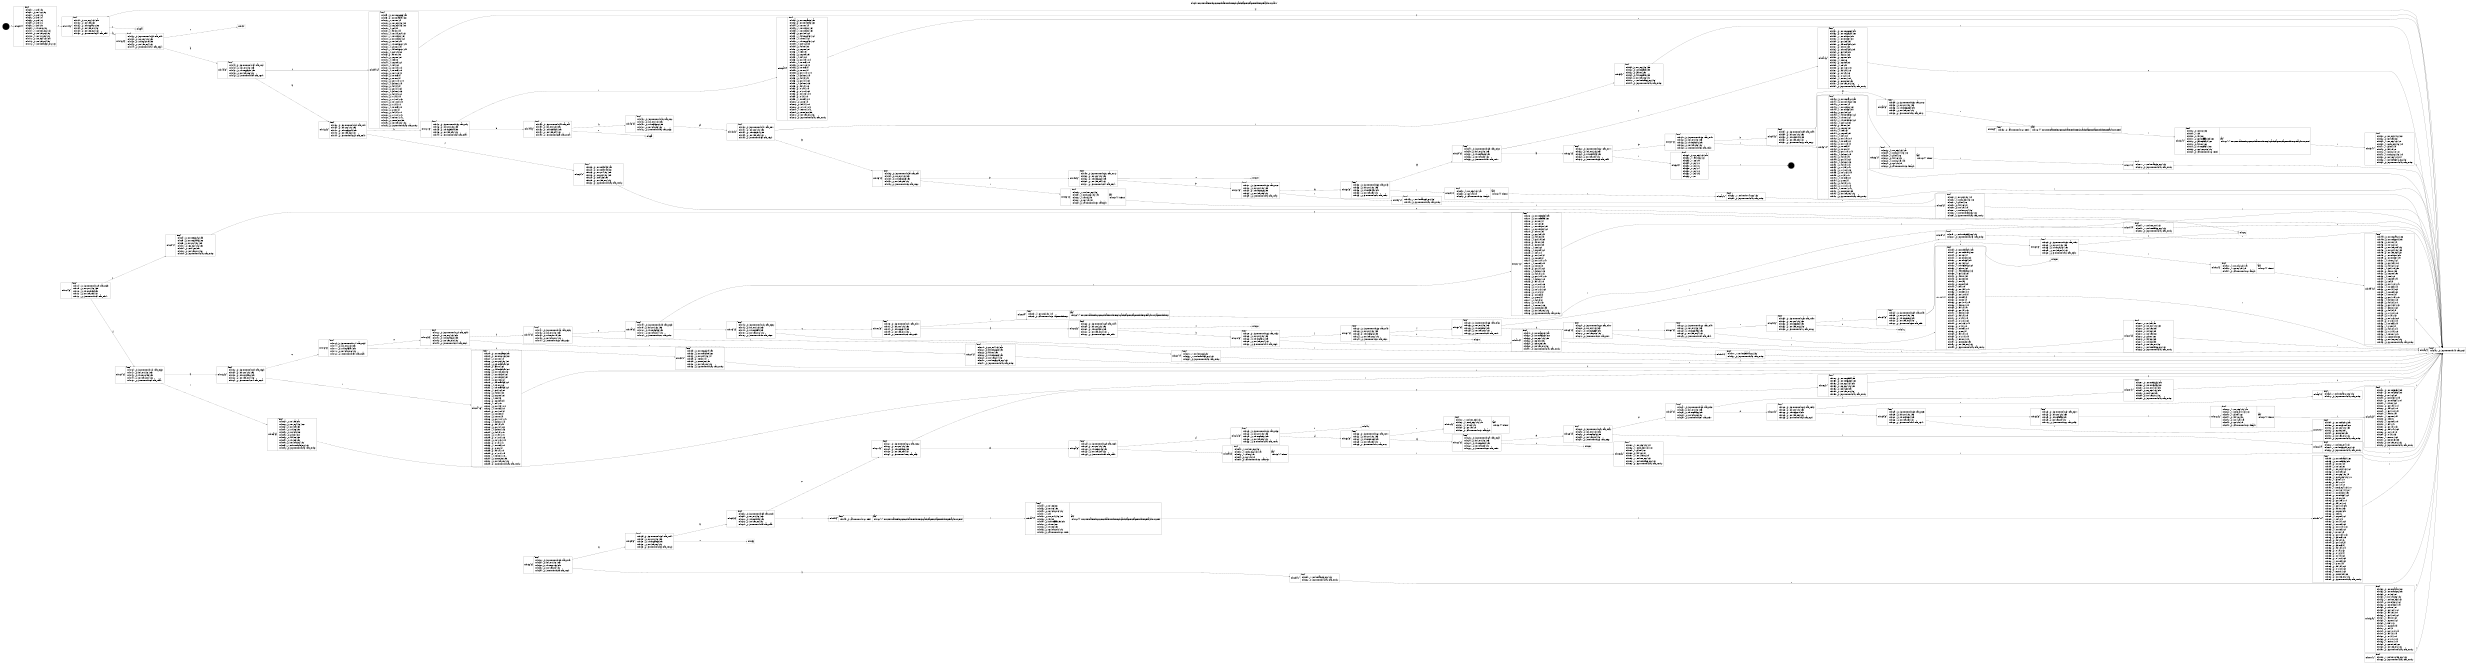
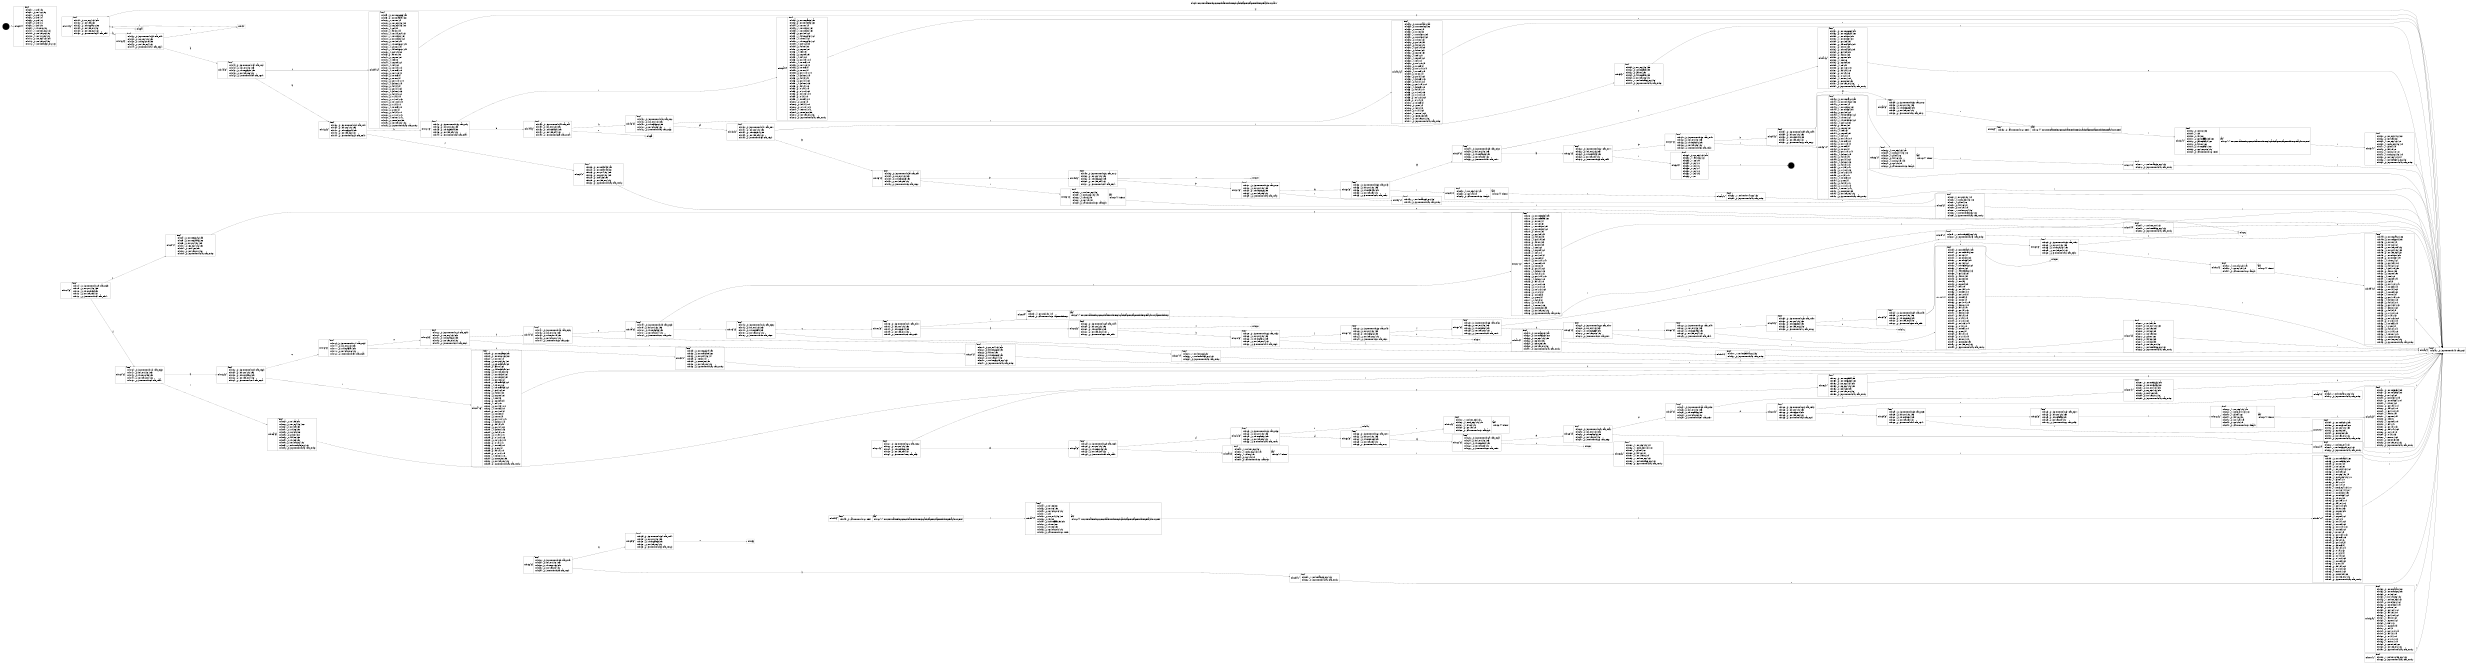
edge "0x4013f0 [47]" -> "0x40141f [23]": now "0x401924" -> "0x40141f [23]"
node "0x401a96 [134]": added
node "0x4015f8 [25]": removed
